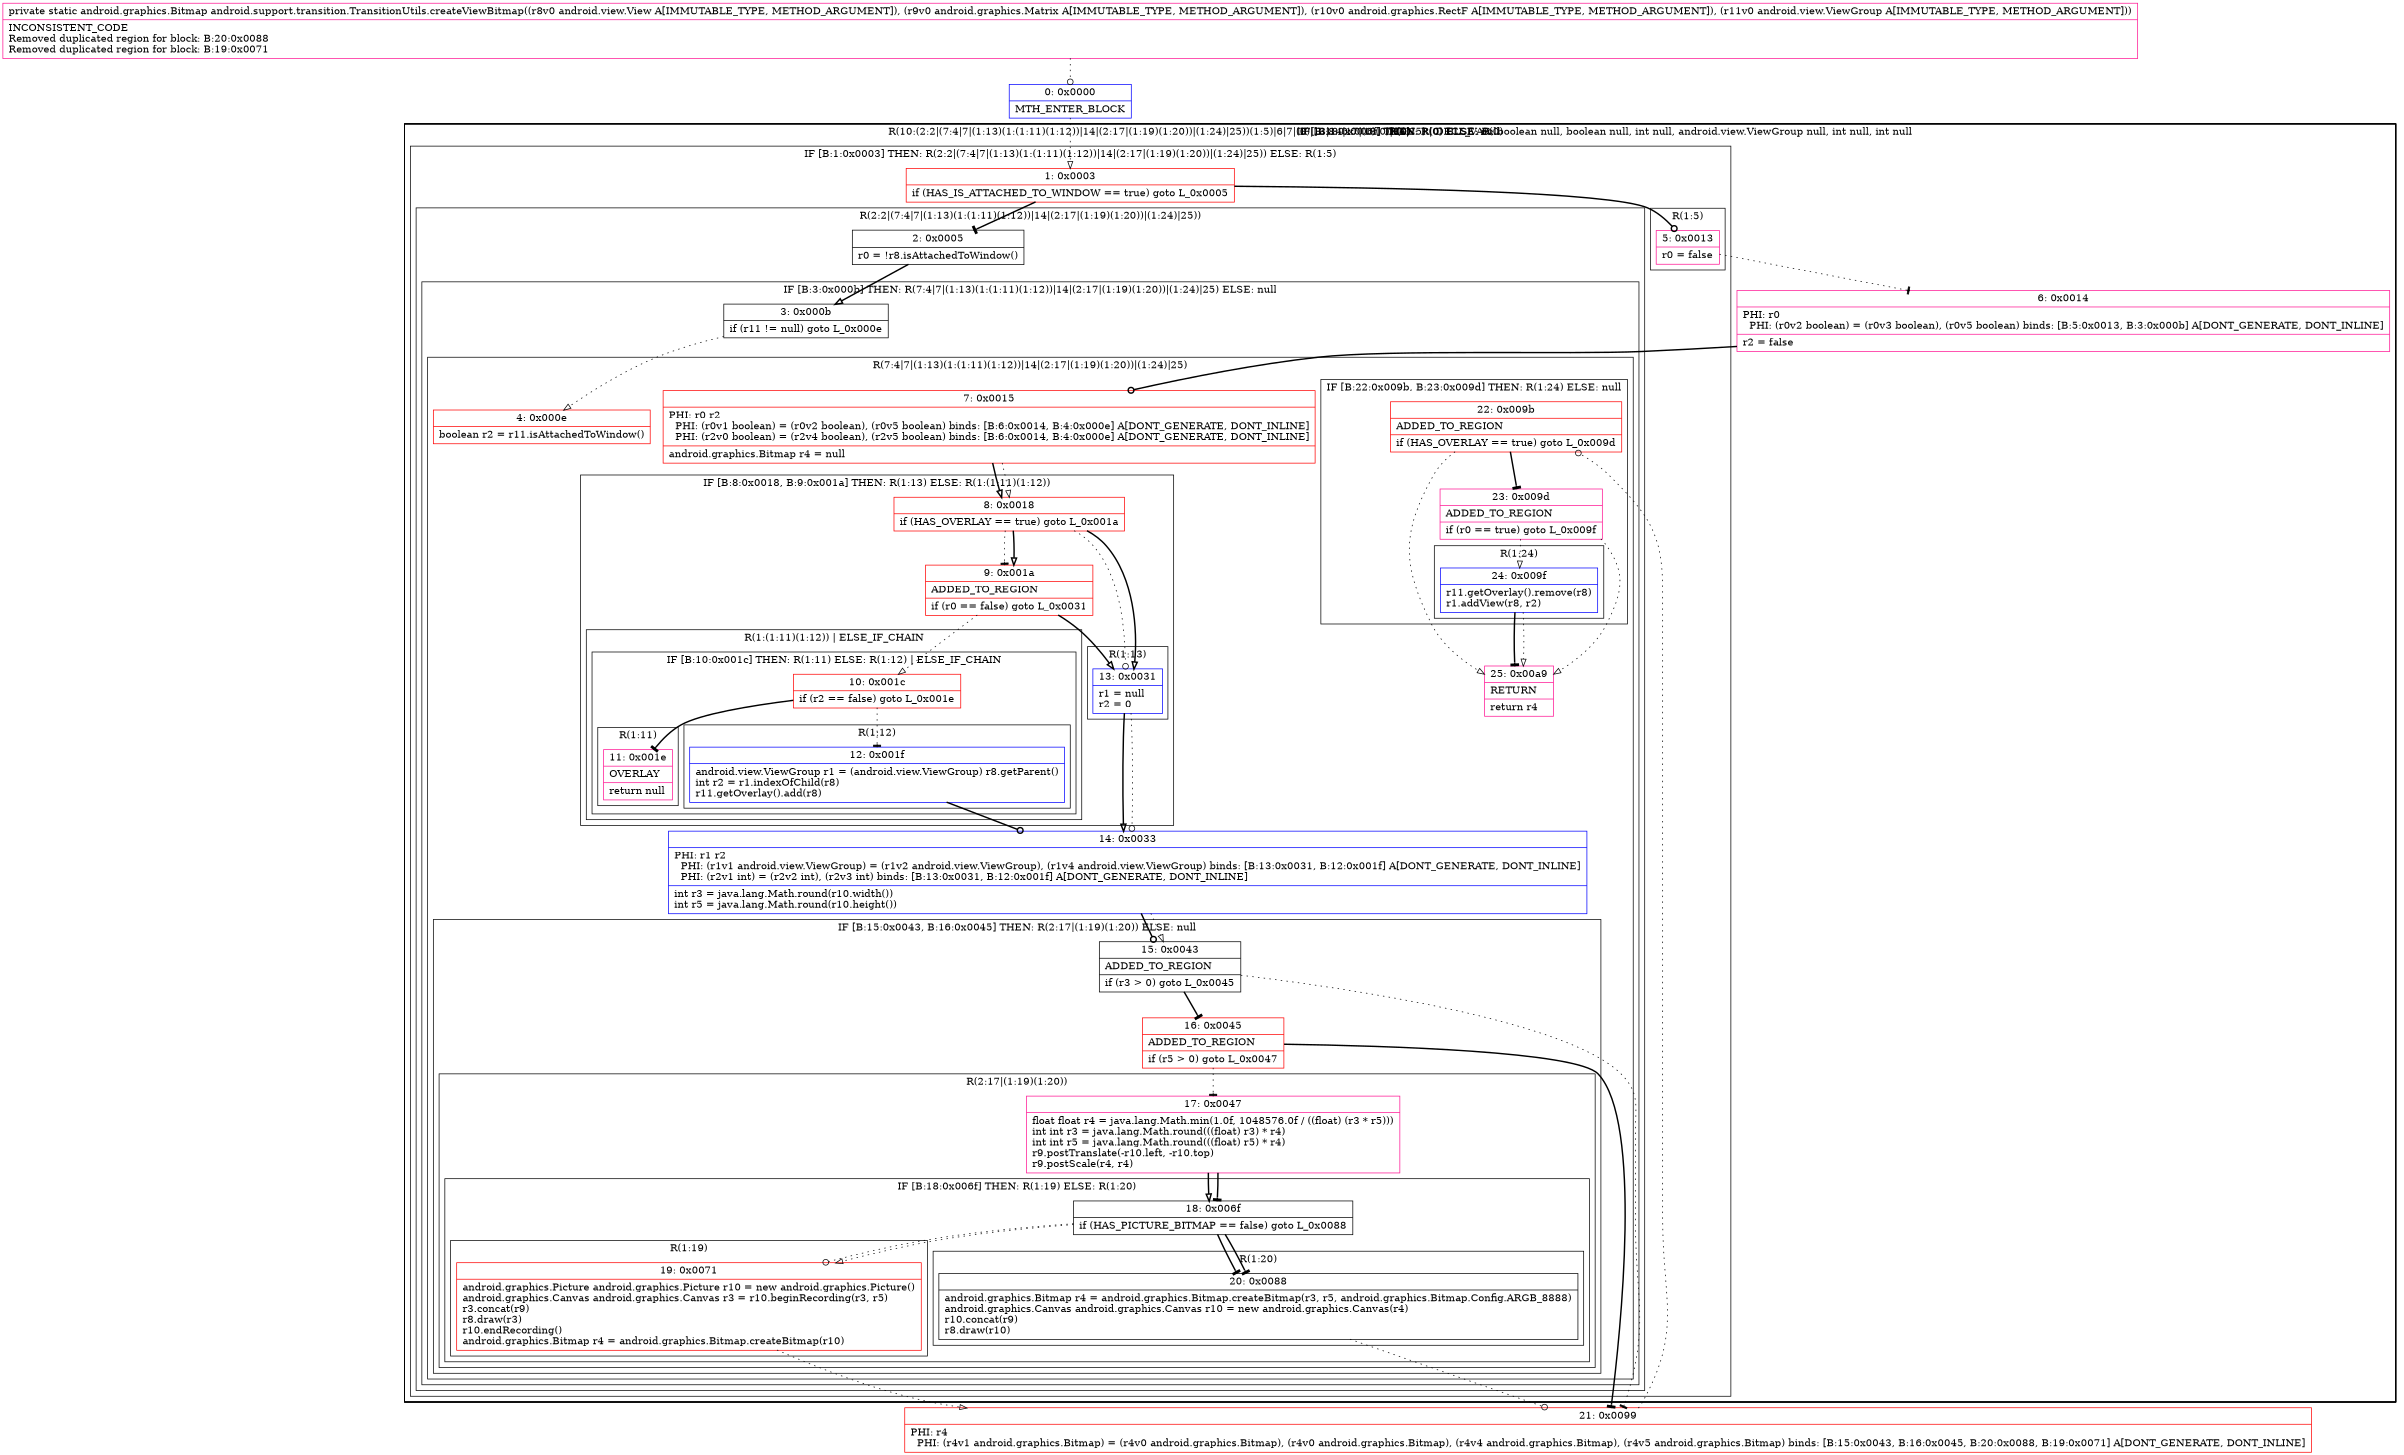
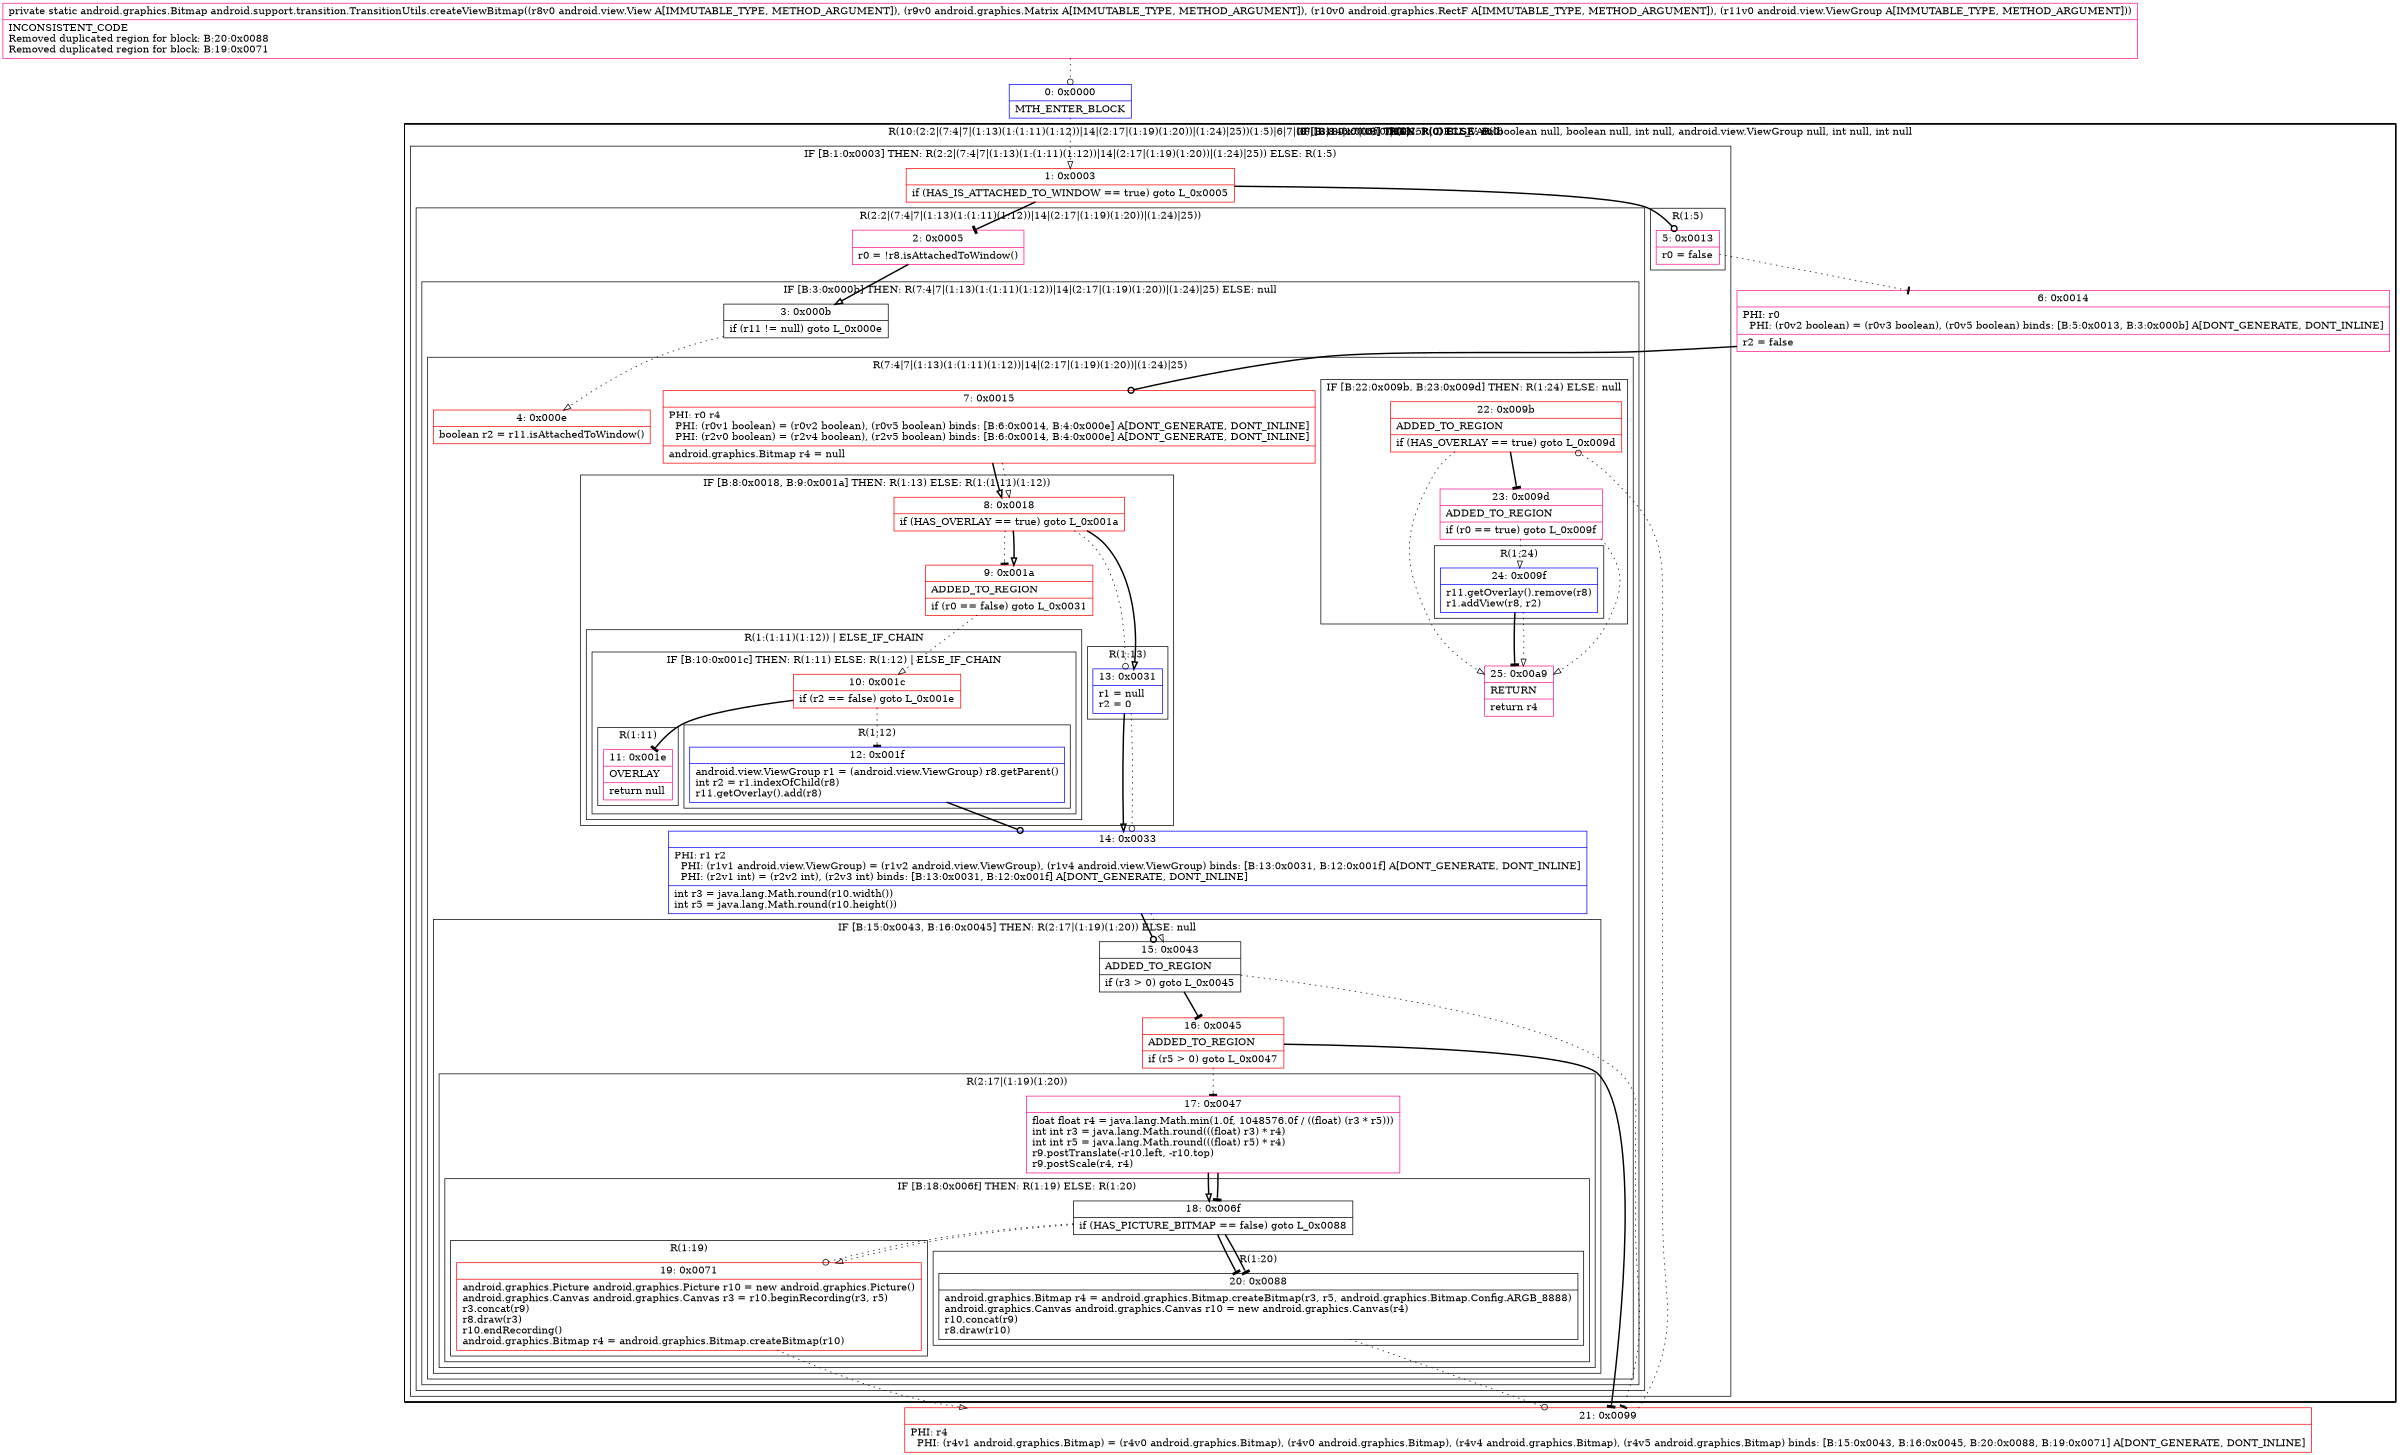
node "2: 0x0005": color black -> deeppink
node "7: 0x0015": text "PHI: r0 r2" -> "PHI: r0 r4"
edge "9: 0x001a" -> "13: 0x0031": removed
